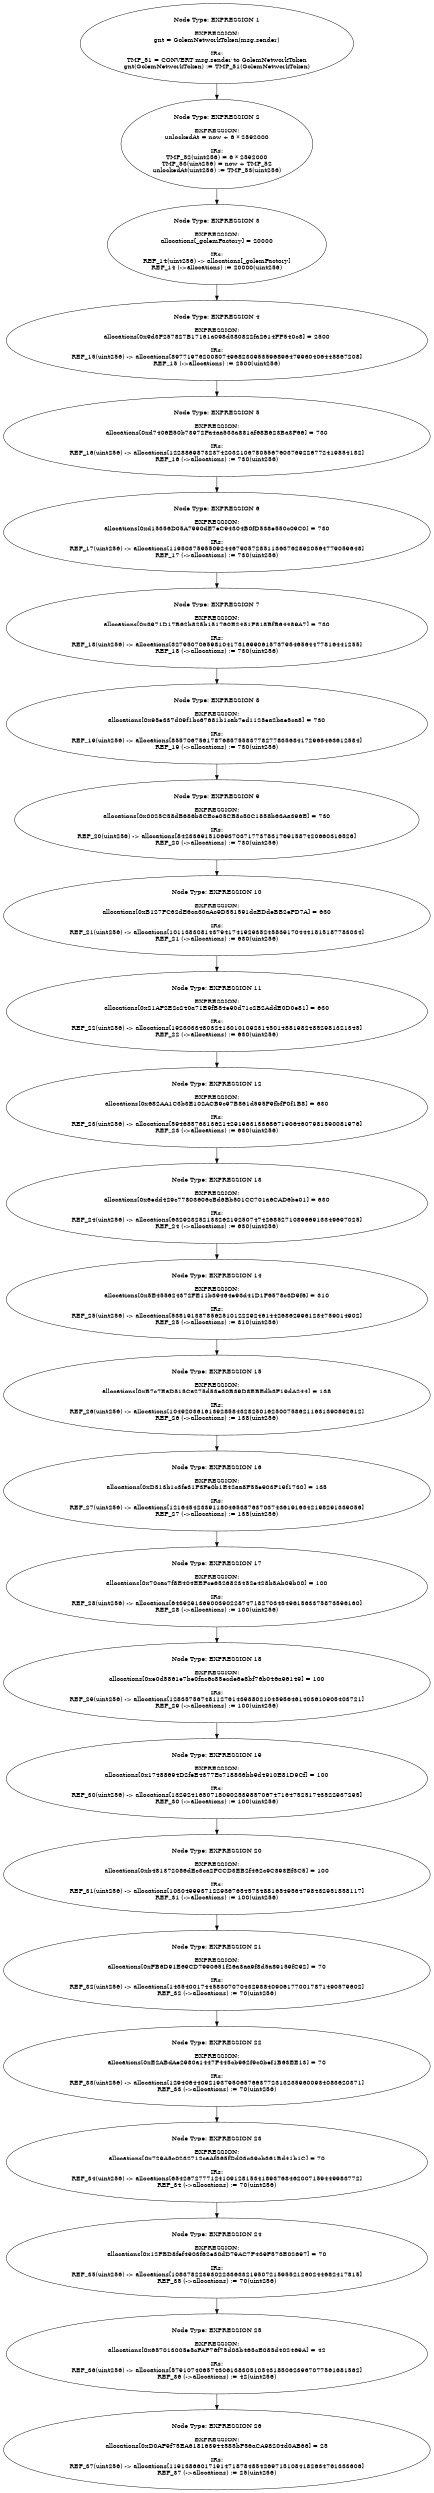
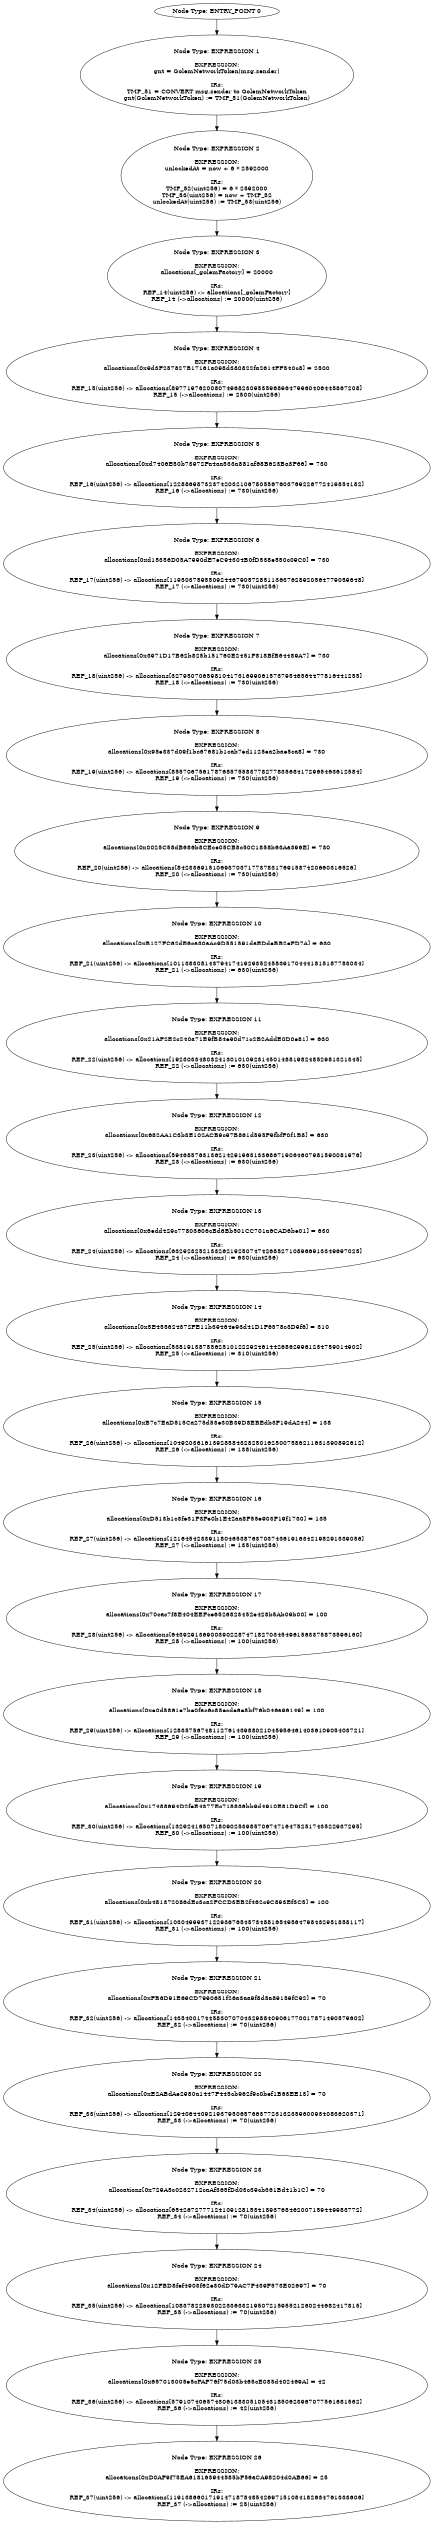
node "Node Type: ENTRY_POINT 0": added
